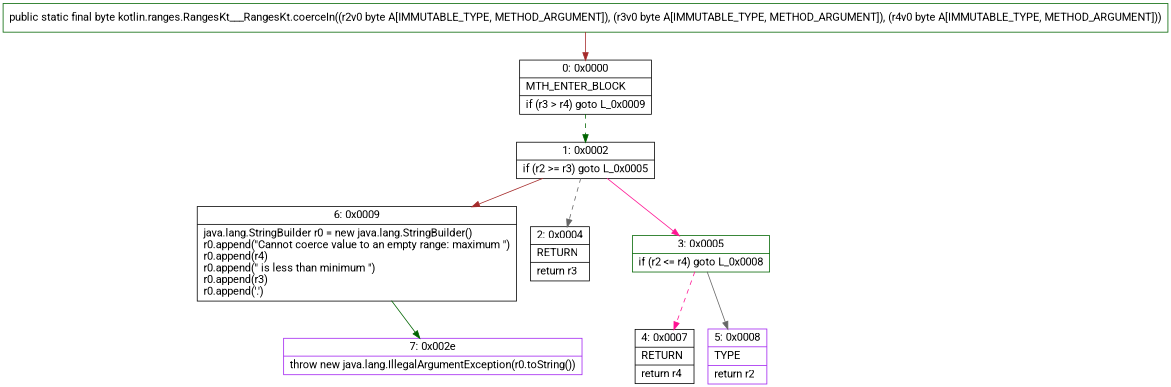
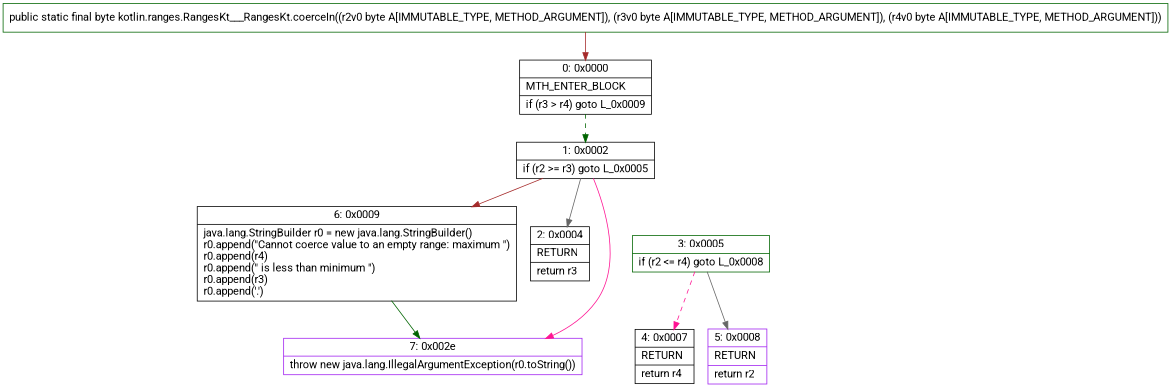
edge "1: 0x0002" -> "2: 0x0004": style dashed -> solid
edge "1: 0x0002" -> "3: 0x0005": now "1: 0x0002" -> "7: 0x002e"
node "5: 0x0008": text "TYPE" -> "RETURN"
